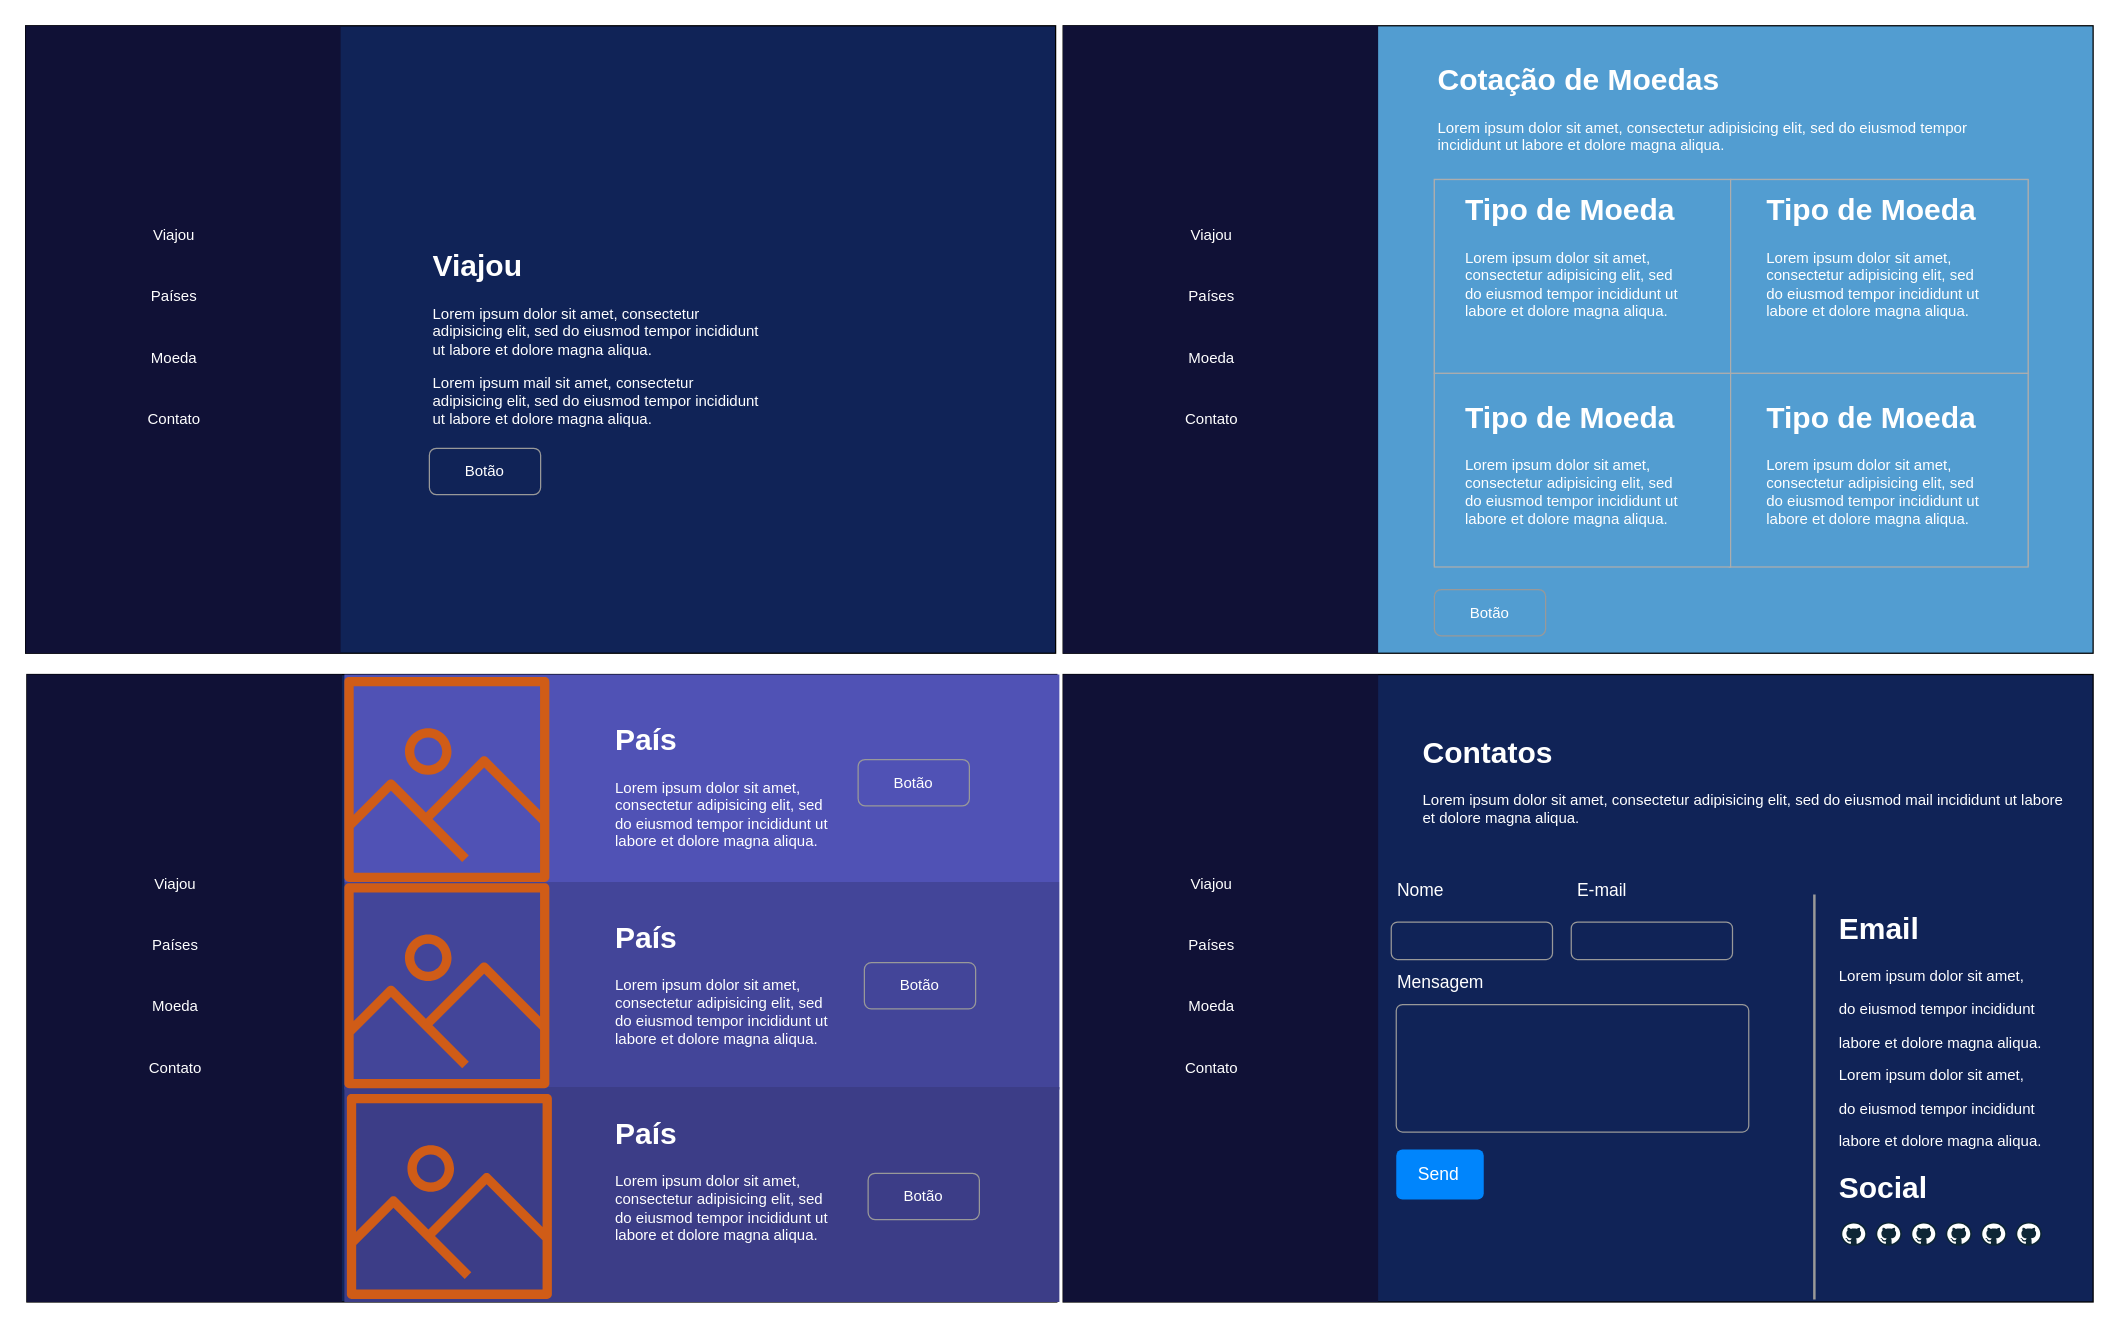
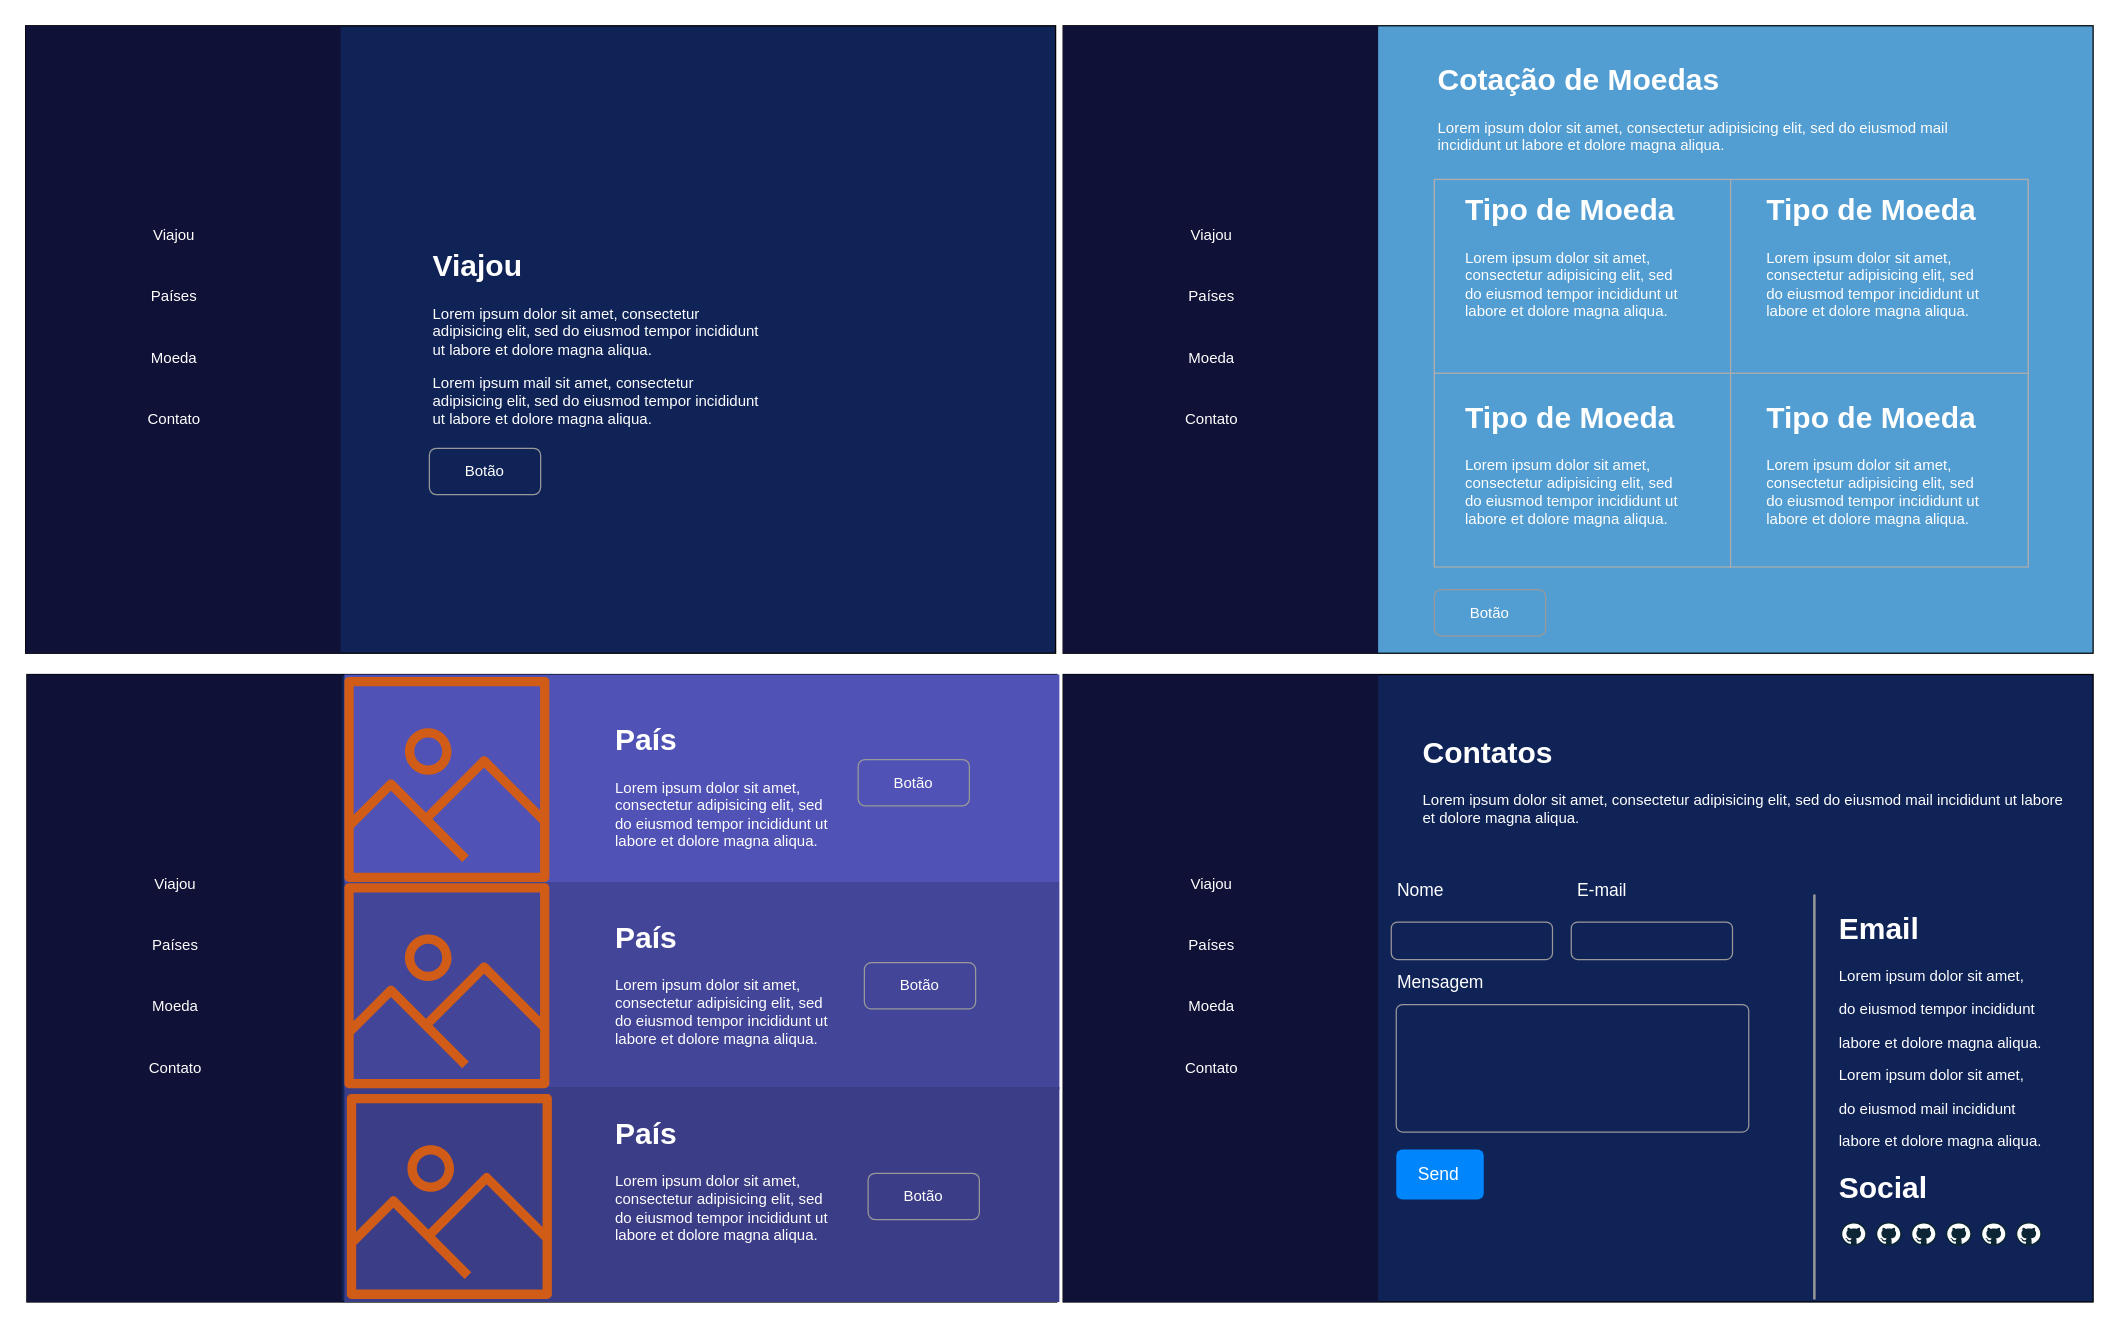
node "Cotação de MoedasLorem ipsum dolor sit amet, consectetur adipisicing elit, sed do eiusmod tempor incididunt ut labore et dolore magna aliqua.": label "Cotação de MoedasLorem ipsum dolor sit amet, consectetur adipisicing elit, sed do eiusmod tempor incididunt ut labore et dolore magna aliqua." -> "Cotação de MoedasLorem ipsum dolor sit amet, consectetur adipisicing elit, sed do eiusmod mail incididunt ut labore et dolore magna aliqua."
node "EmailLorem ipsum dolor sit amet, do eiusmod tempor incididunt labore et dolore magna aliqua. Lorem ipsum dolor sit amet, do eiusmod tempor incididunt labore et dolore magna aliqua. Social": label "EmailLorem ipsum dolor sit amet, do eiusmod tempor incididunt labore et dolore magna aliqua. Lorem ipsum dolor sit amet, do eiusmod tempor incididunt labore et dolore magna aliqua. Social" -> "EmailLorem ipsum dolor sit amet, do eiusmod tempor incididunt labore et dolore magna aliqua. Lorem ipsum dolor sit amet, do eiusmod mail incididunt labore et dolore magna aliqua. Social"
